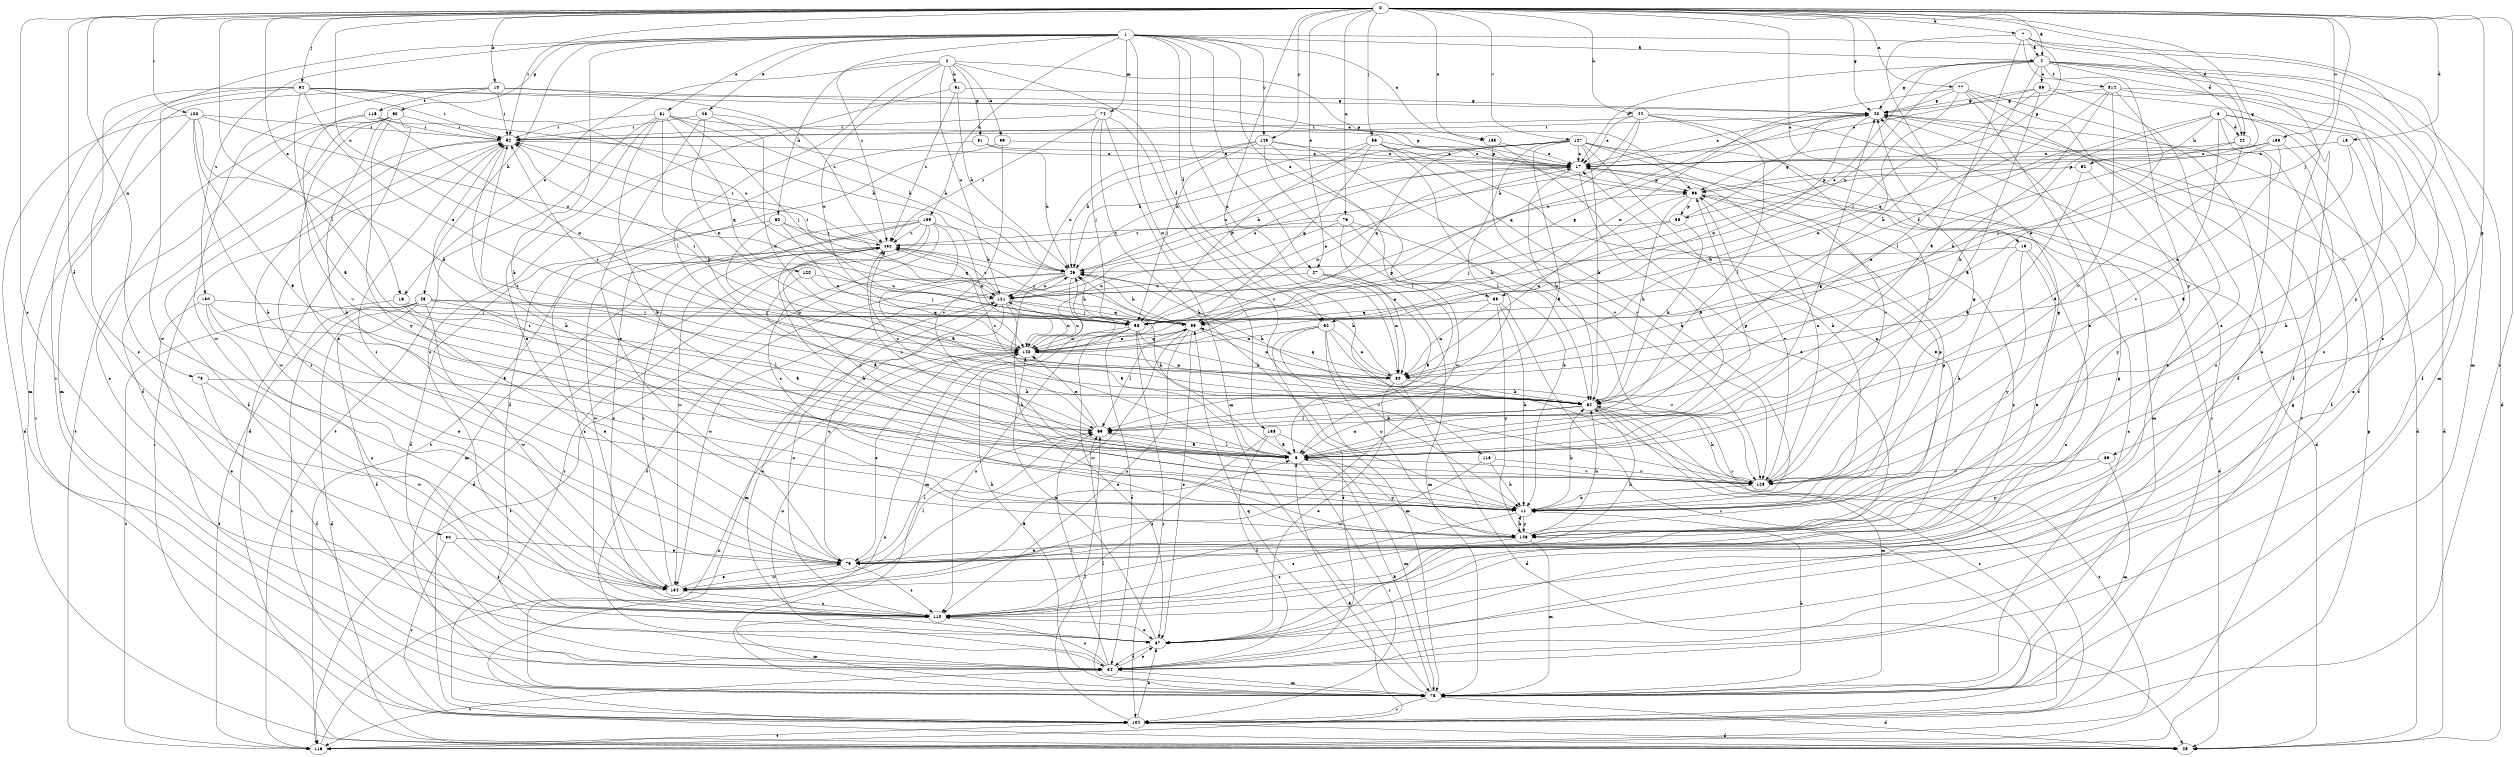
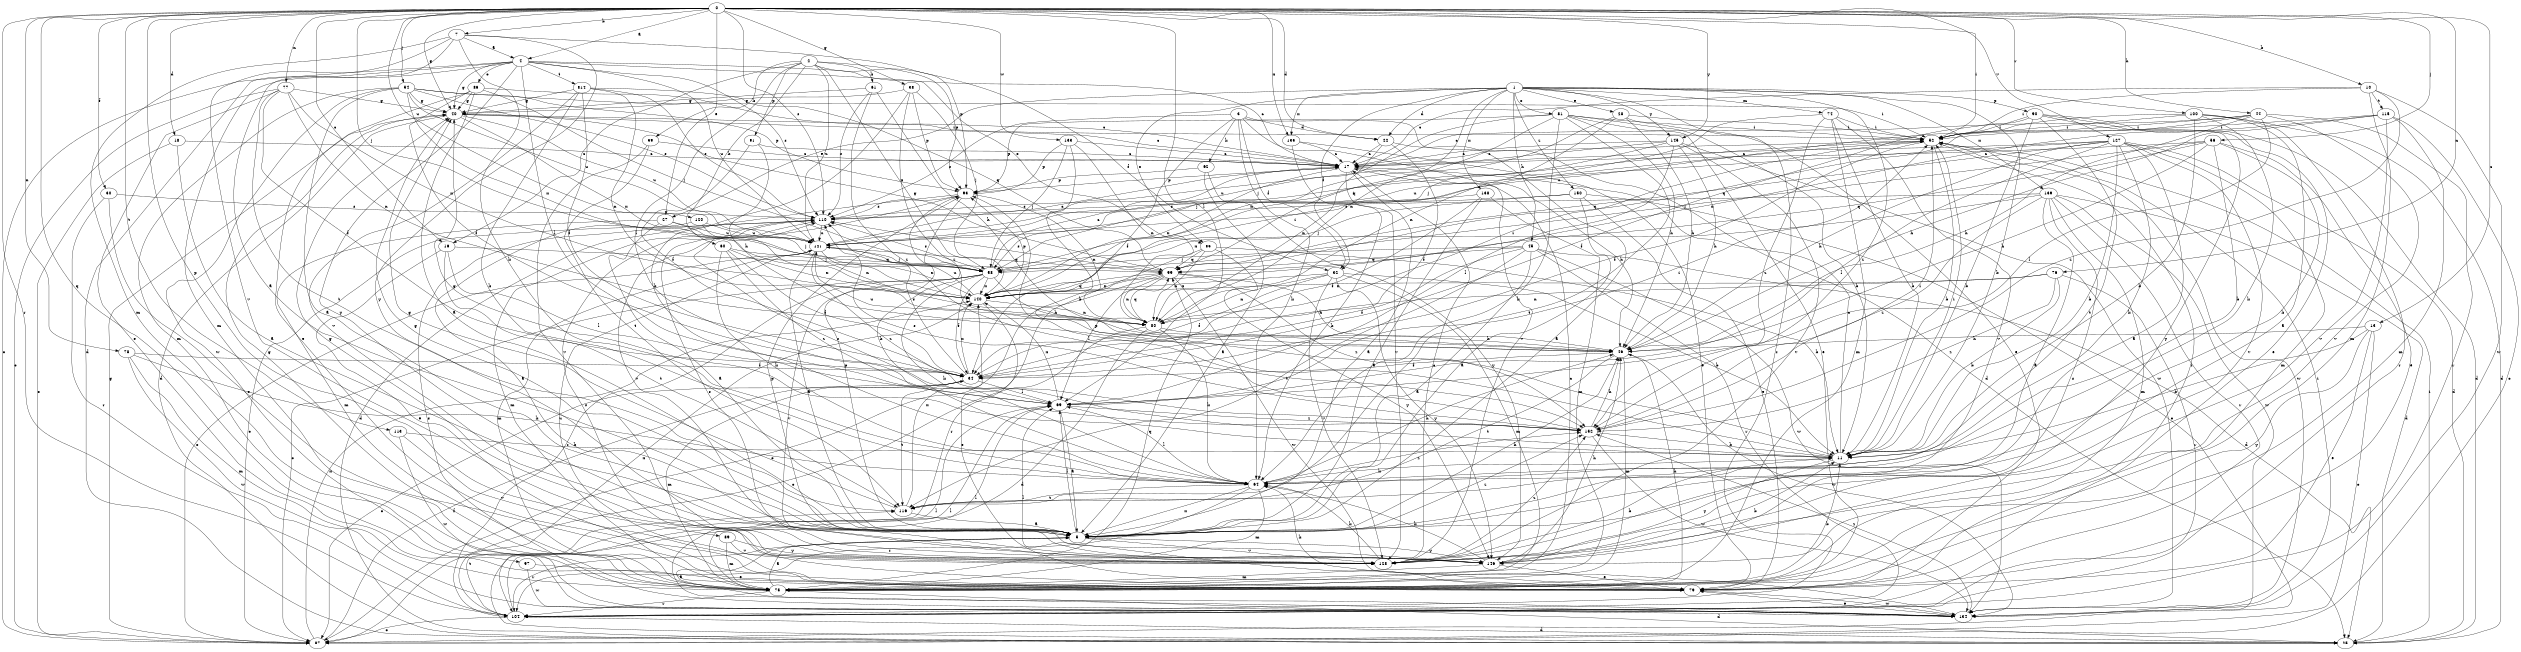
edge "1" -> "4": removed, label "a"
edge "93" -> "38": reversed
node "452": label "452" -> "152"
edge "78" -> "75": added, label "m"
node "97": added
edge "115" -> "75": added, label "m"
